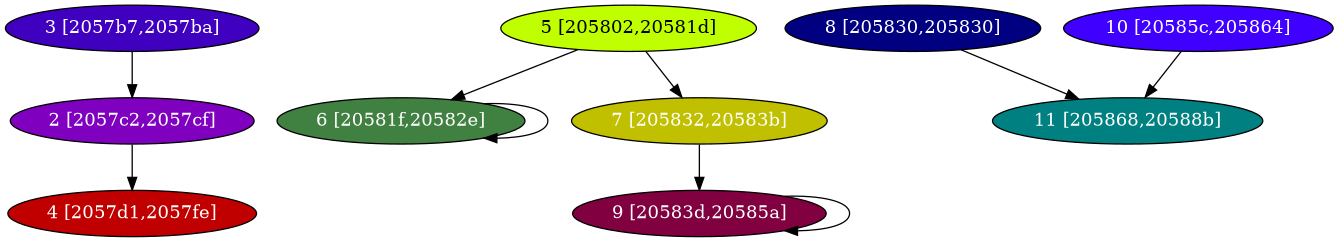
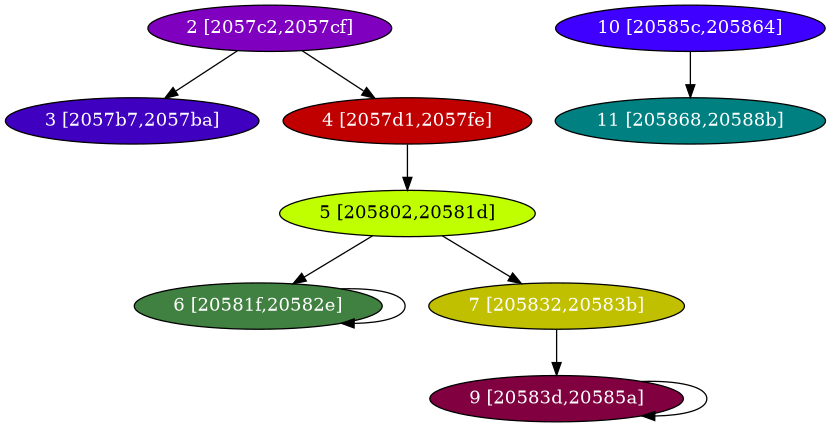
node "8 [205830,205830]": removed
edge "3 [2057b7,2057ba]" -> "2 [2057c2,2057cf]": reversed
edge "4 [2057d1,2057fe]" -> "5 [205802,20581d]": added
